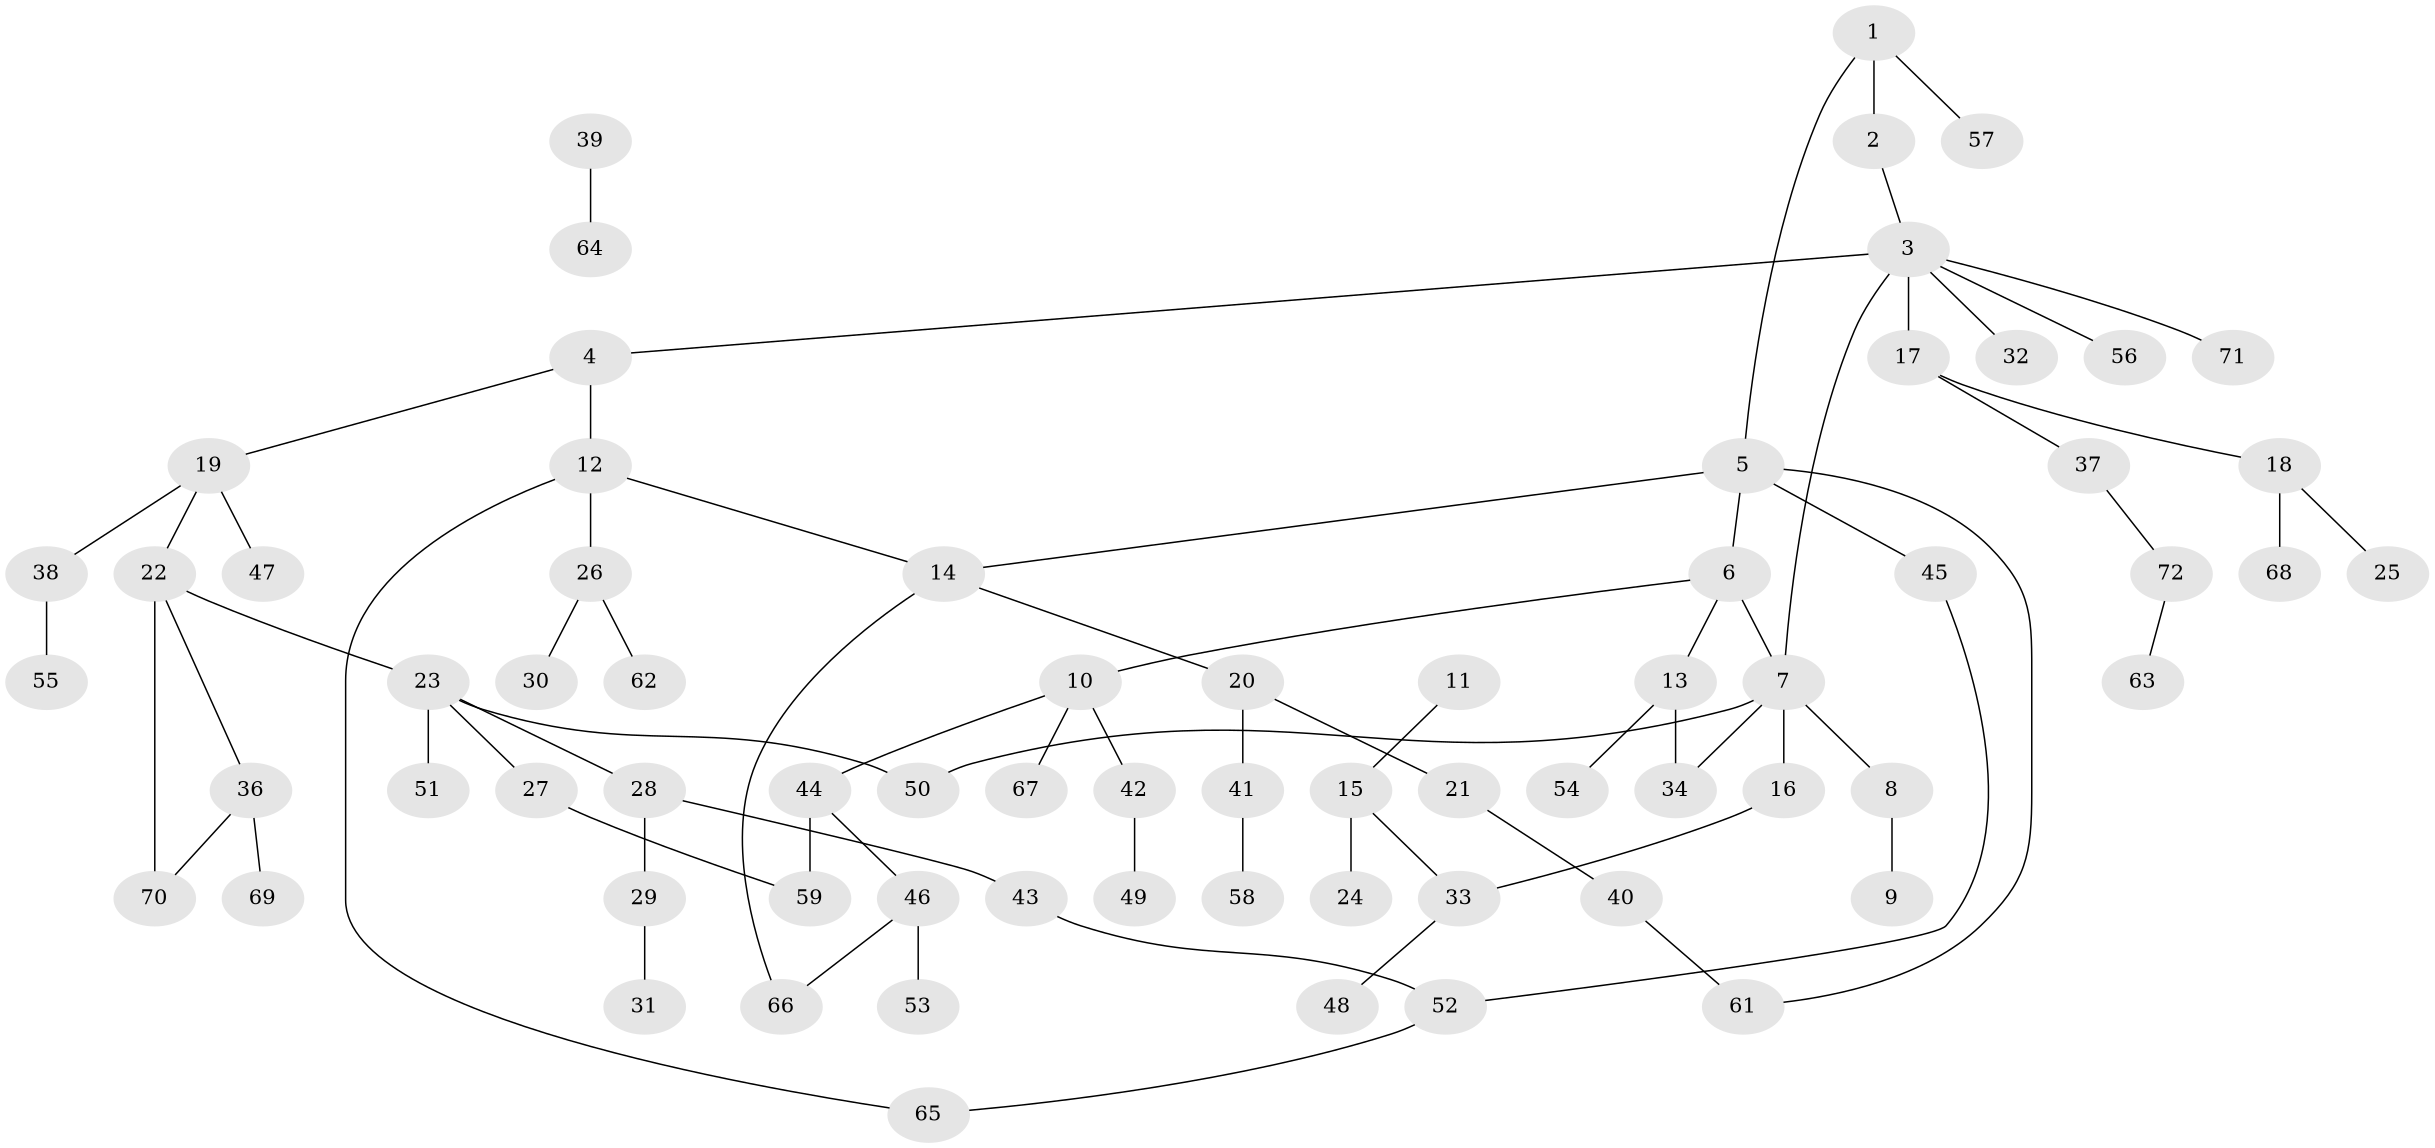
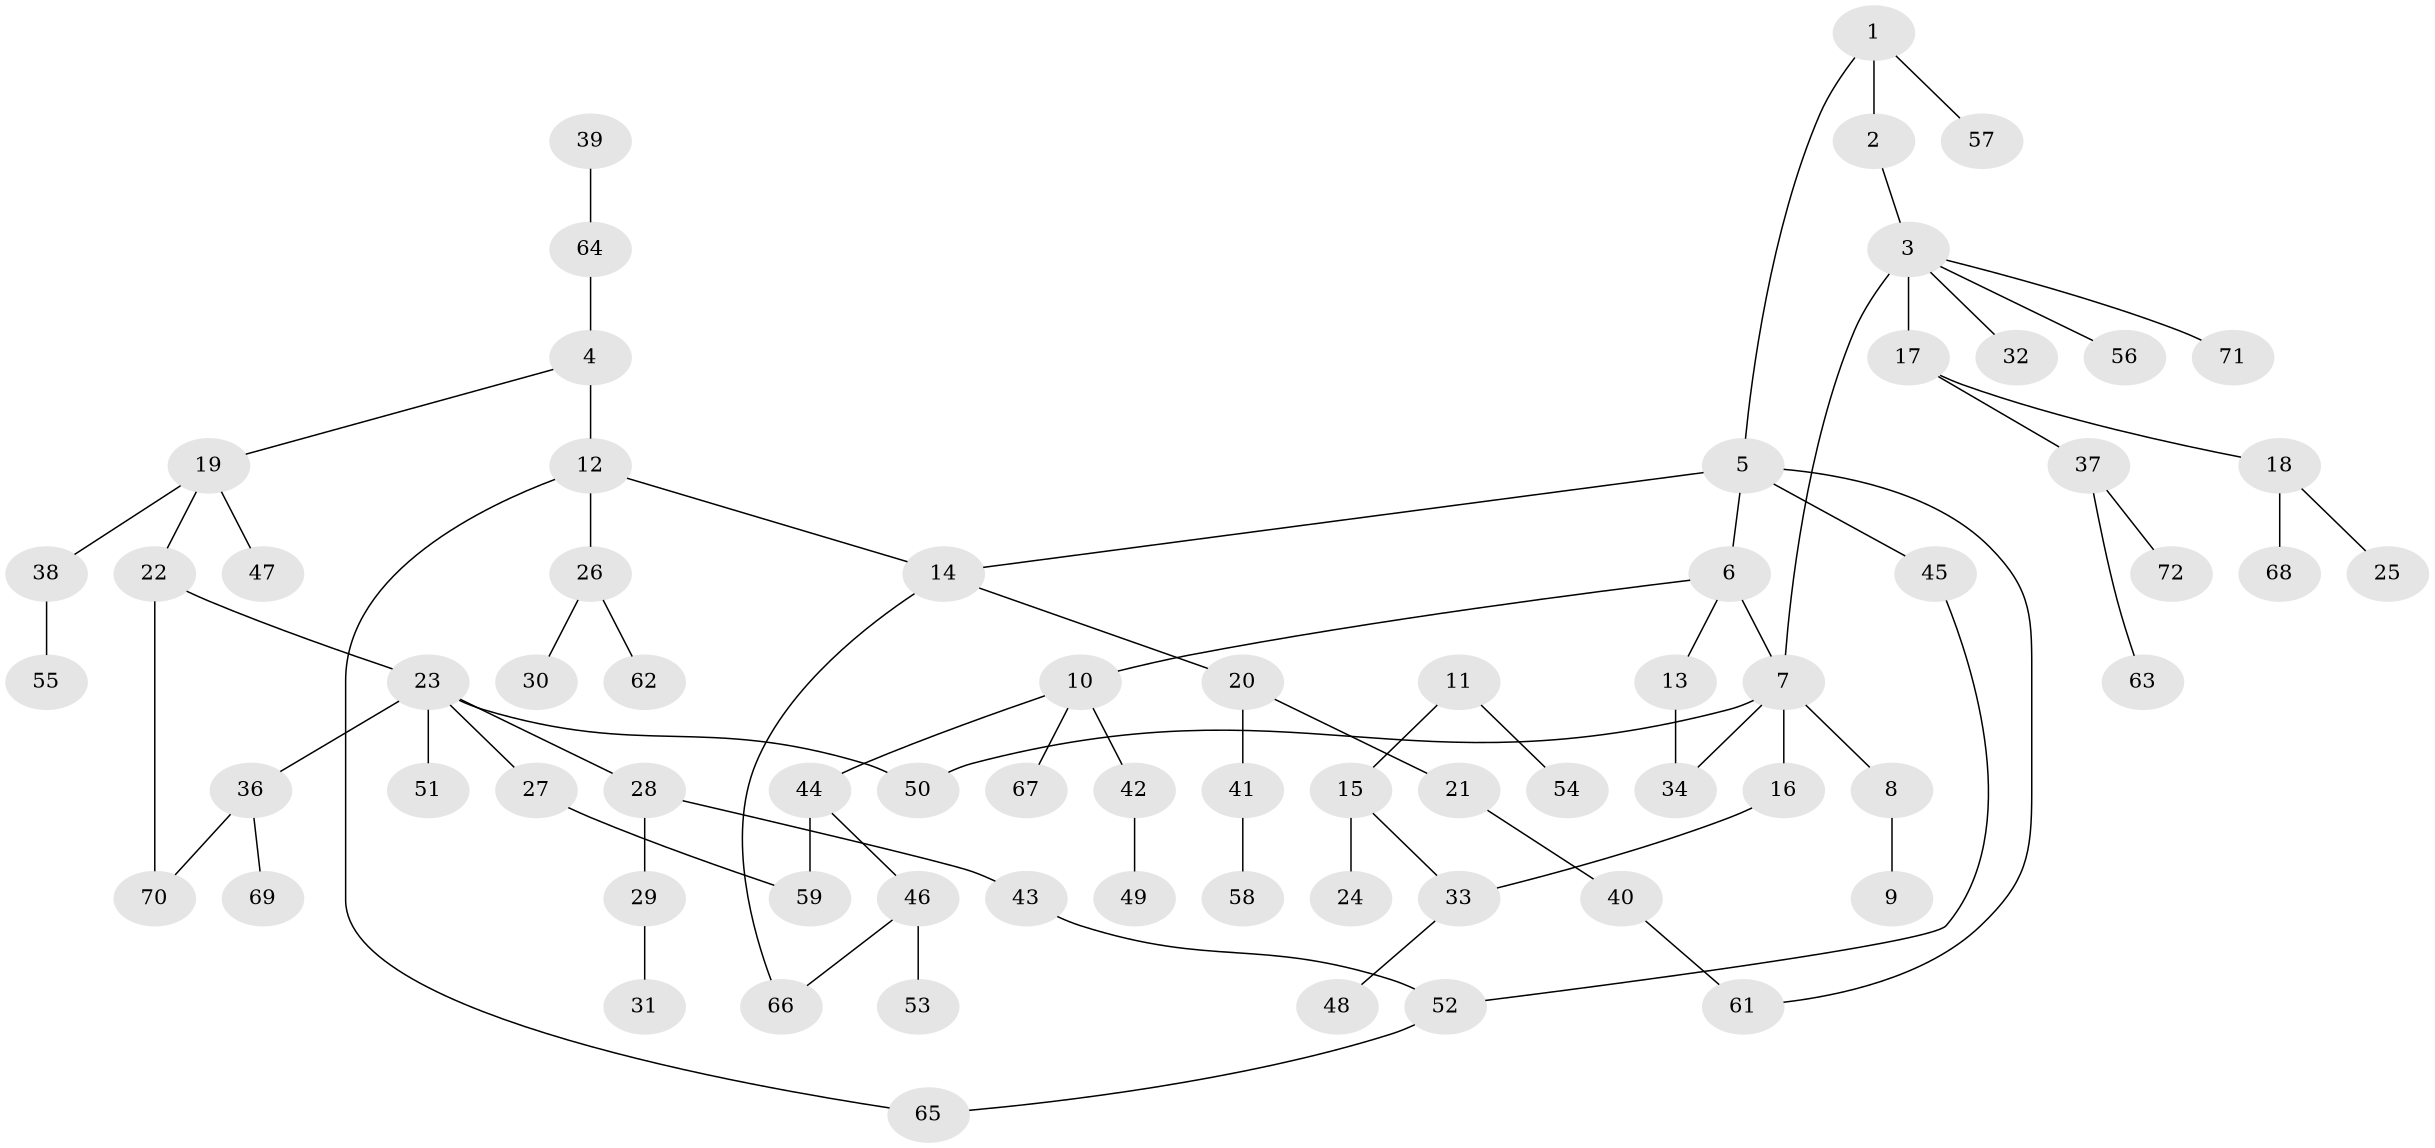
edge "3" -- "4": now "64" -- "4"
edge "72" -- "63": now "37" -- "63"
edge "22" -- "36": now "23" -- "36"
edge "13" -- "54": now "11" -- "54"
